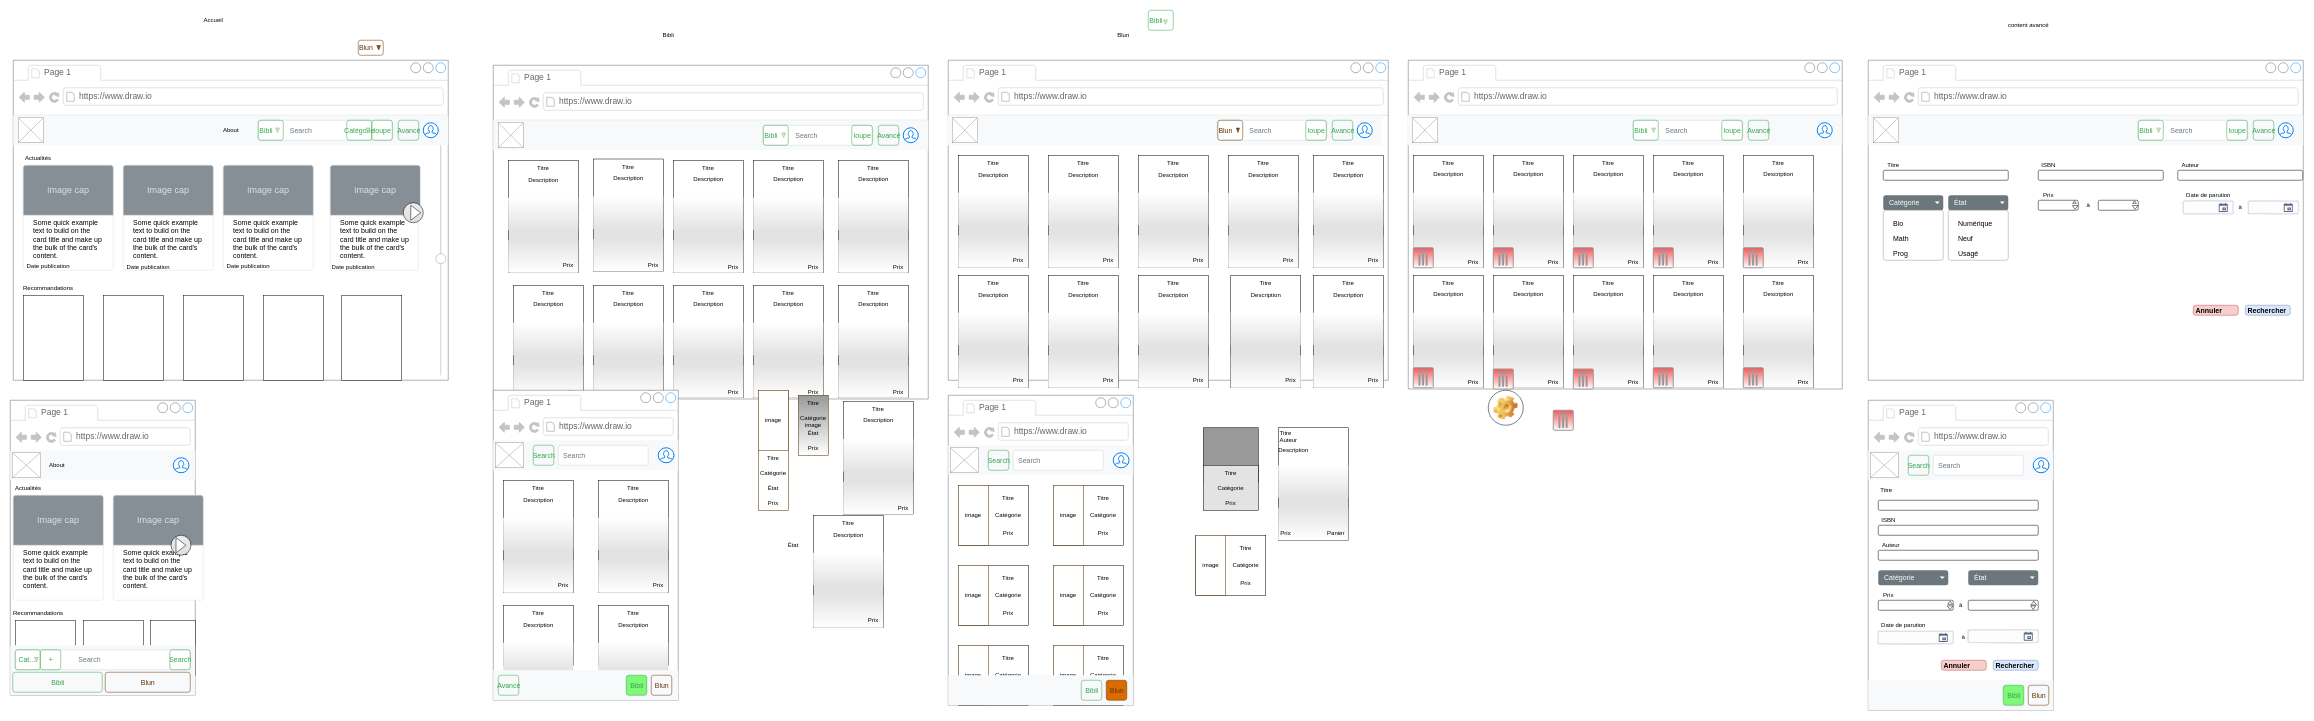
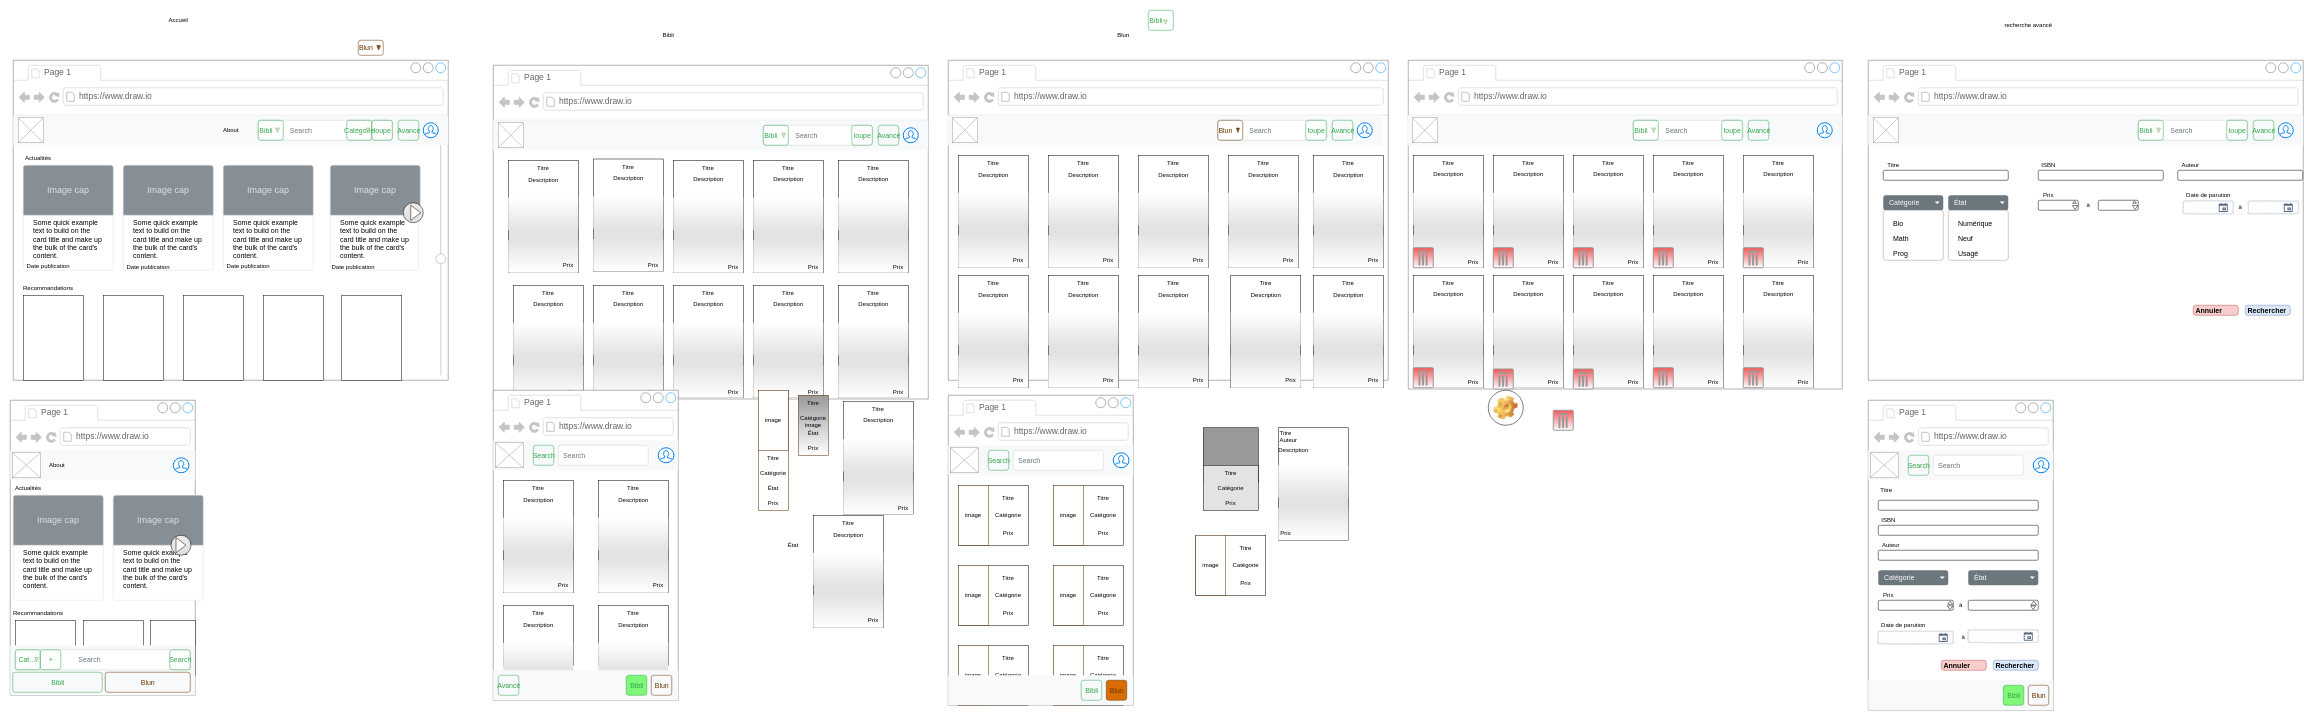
node "Accueil": moved (213, 20) -> (178, 20)
node "content avancé": label "content avancé" -> "recherche avancé"
node "Panier": removed
